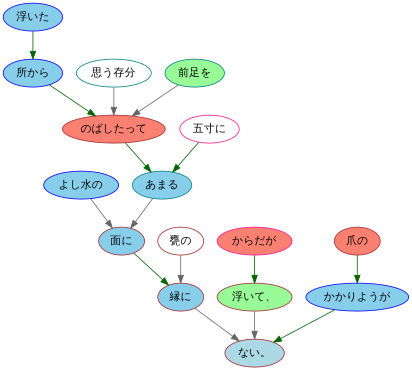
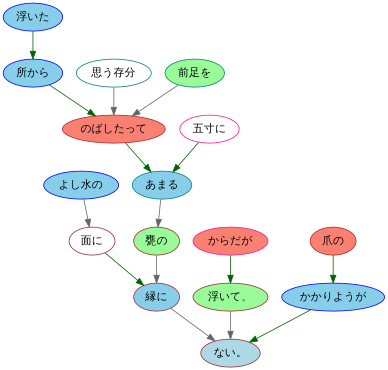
edge "あまる" -> "面に": now "あまる" -> "甕の"
node "面に": fillcolor skyblue -> white
node "甕の": fillcolor white -> palegreen
